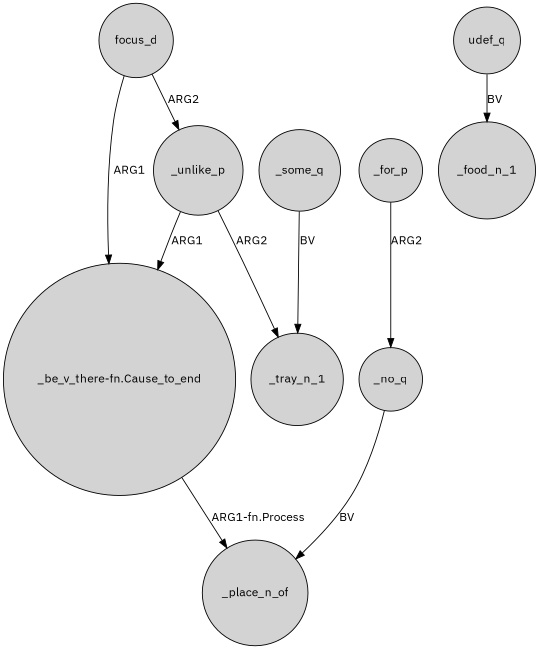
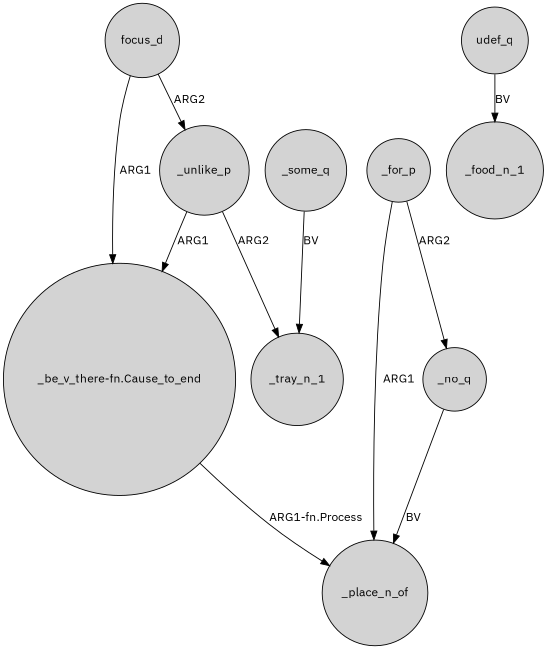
edge "_for_p" -> "_place_n_of": added, label "ARG1"
